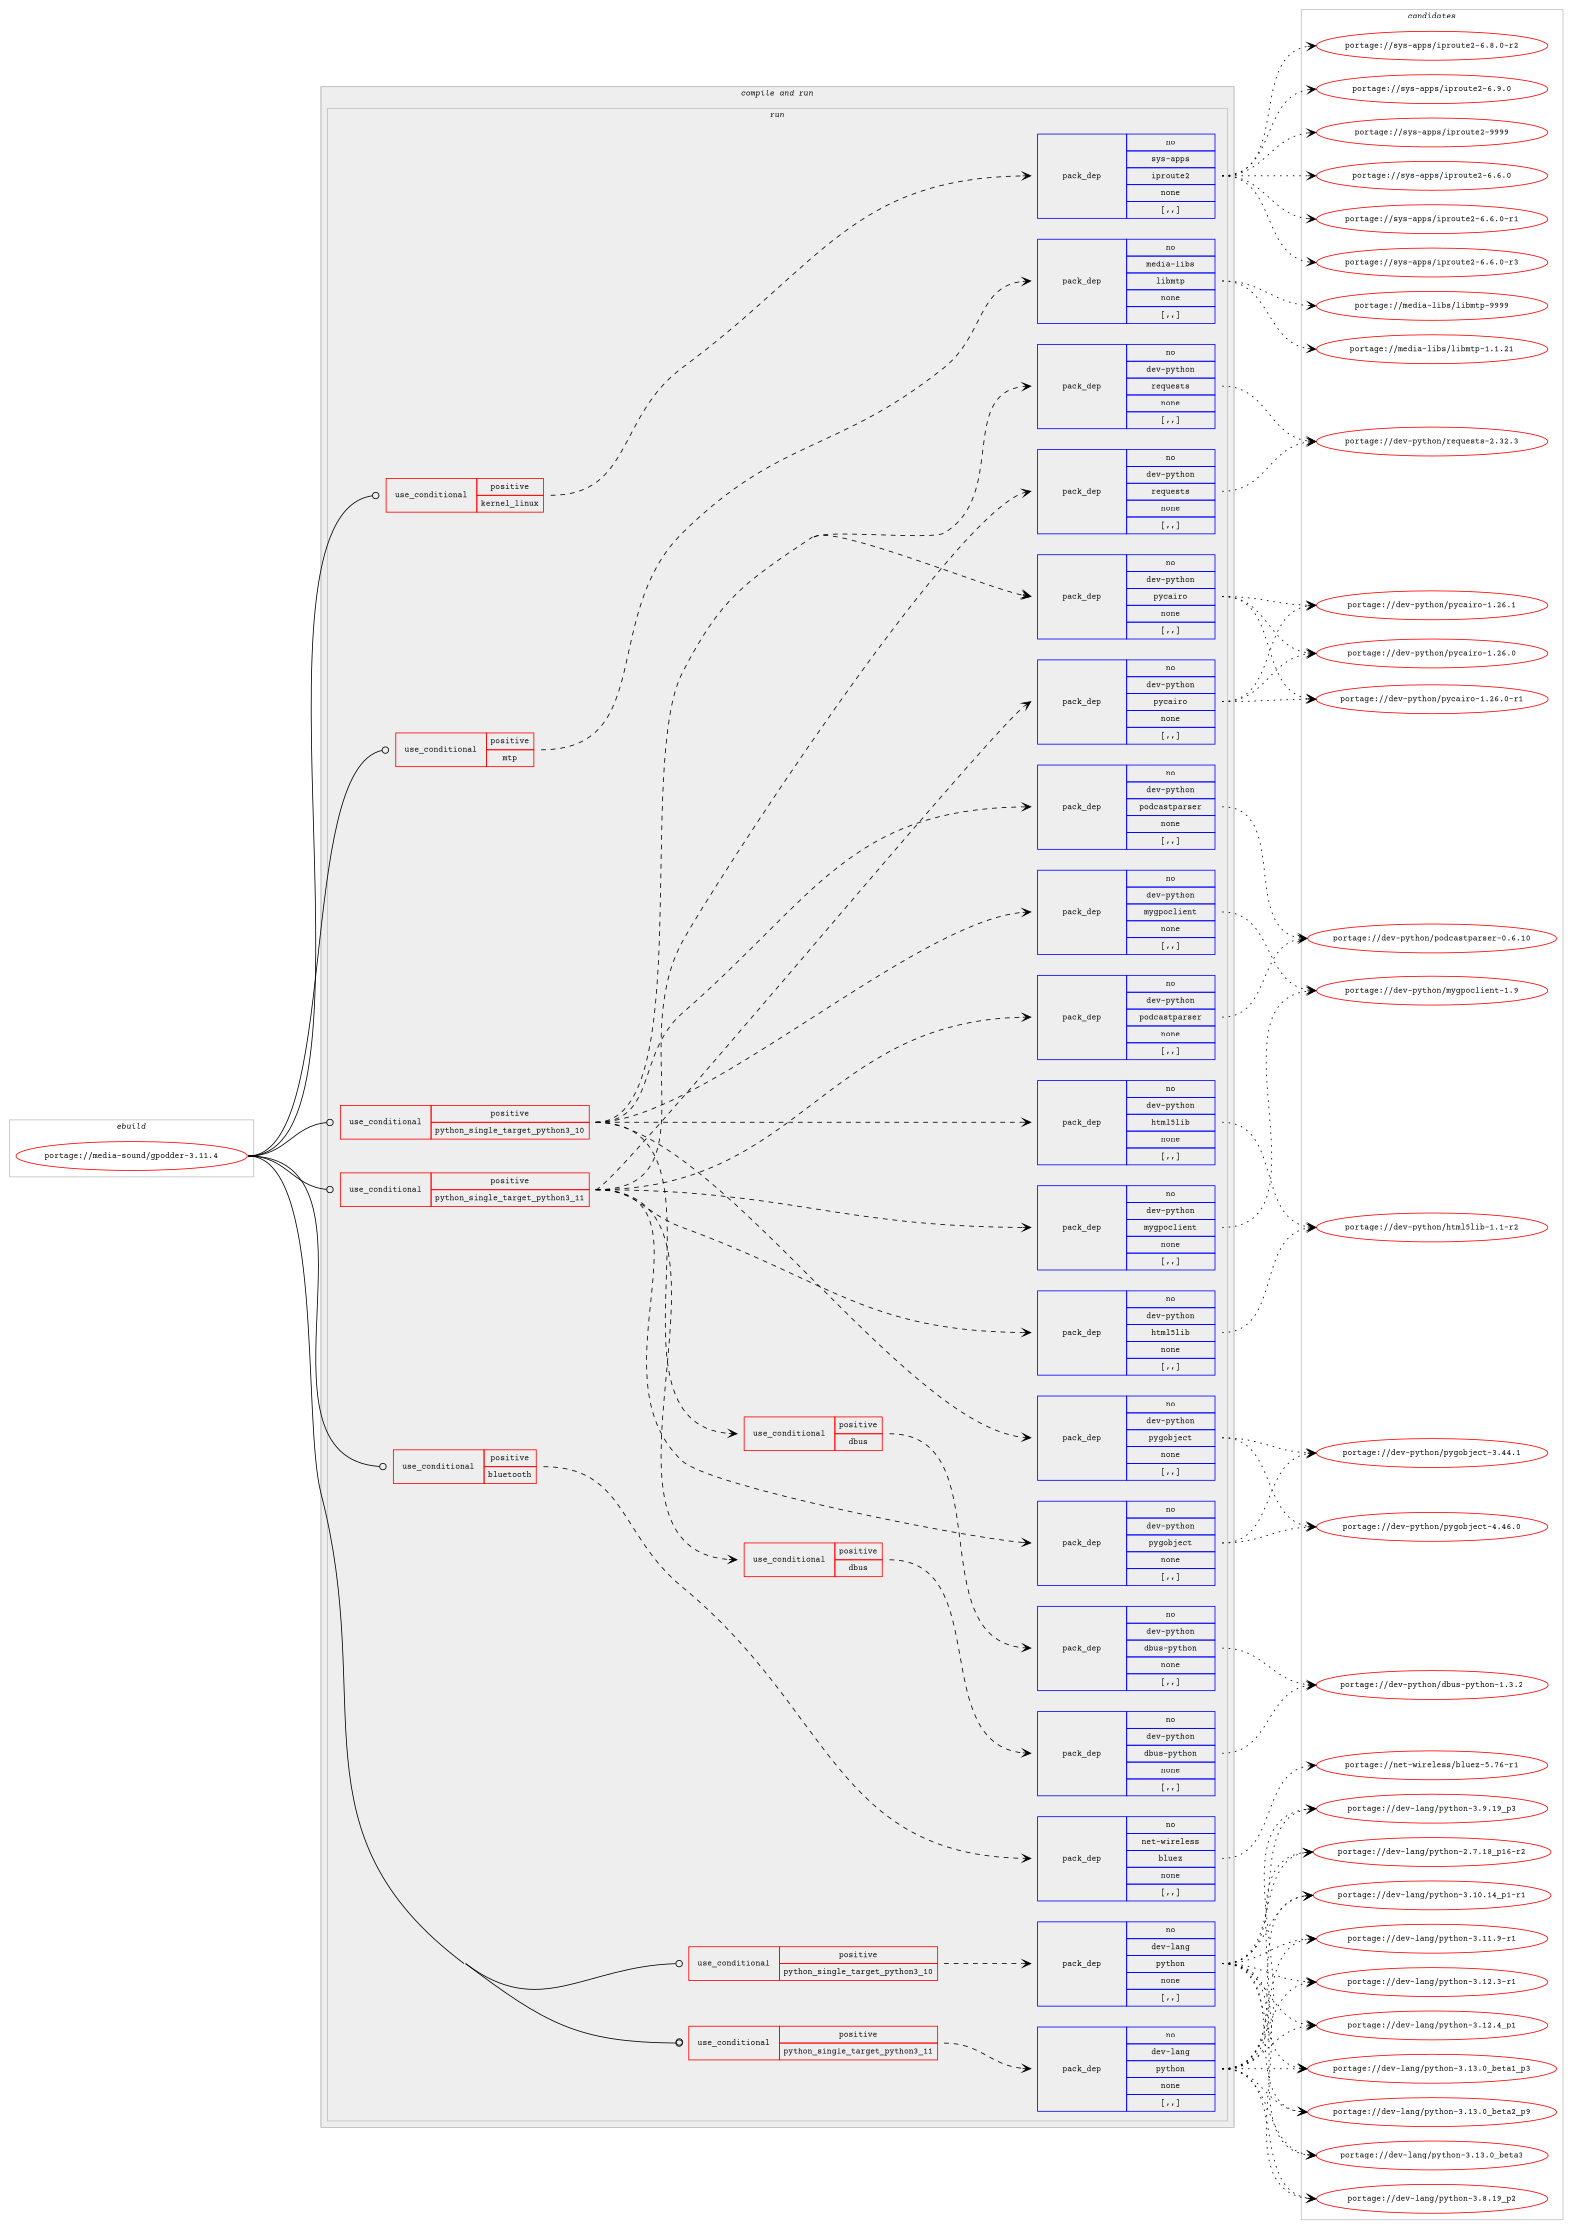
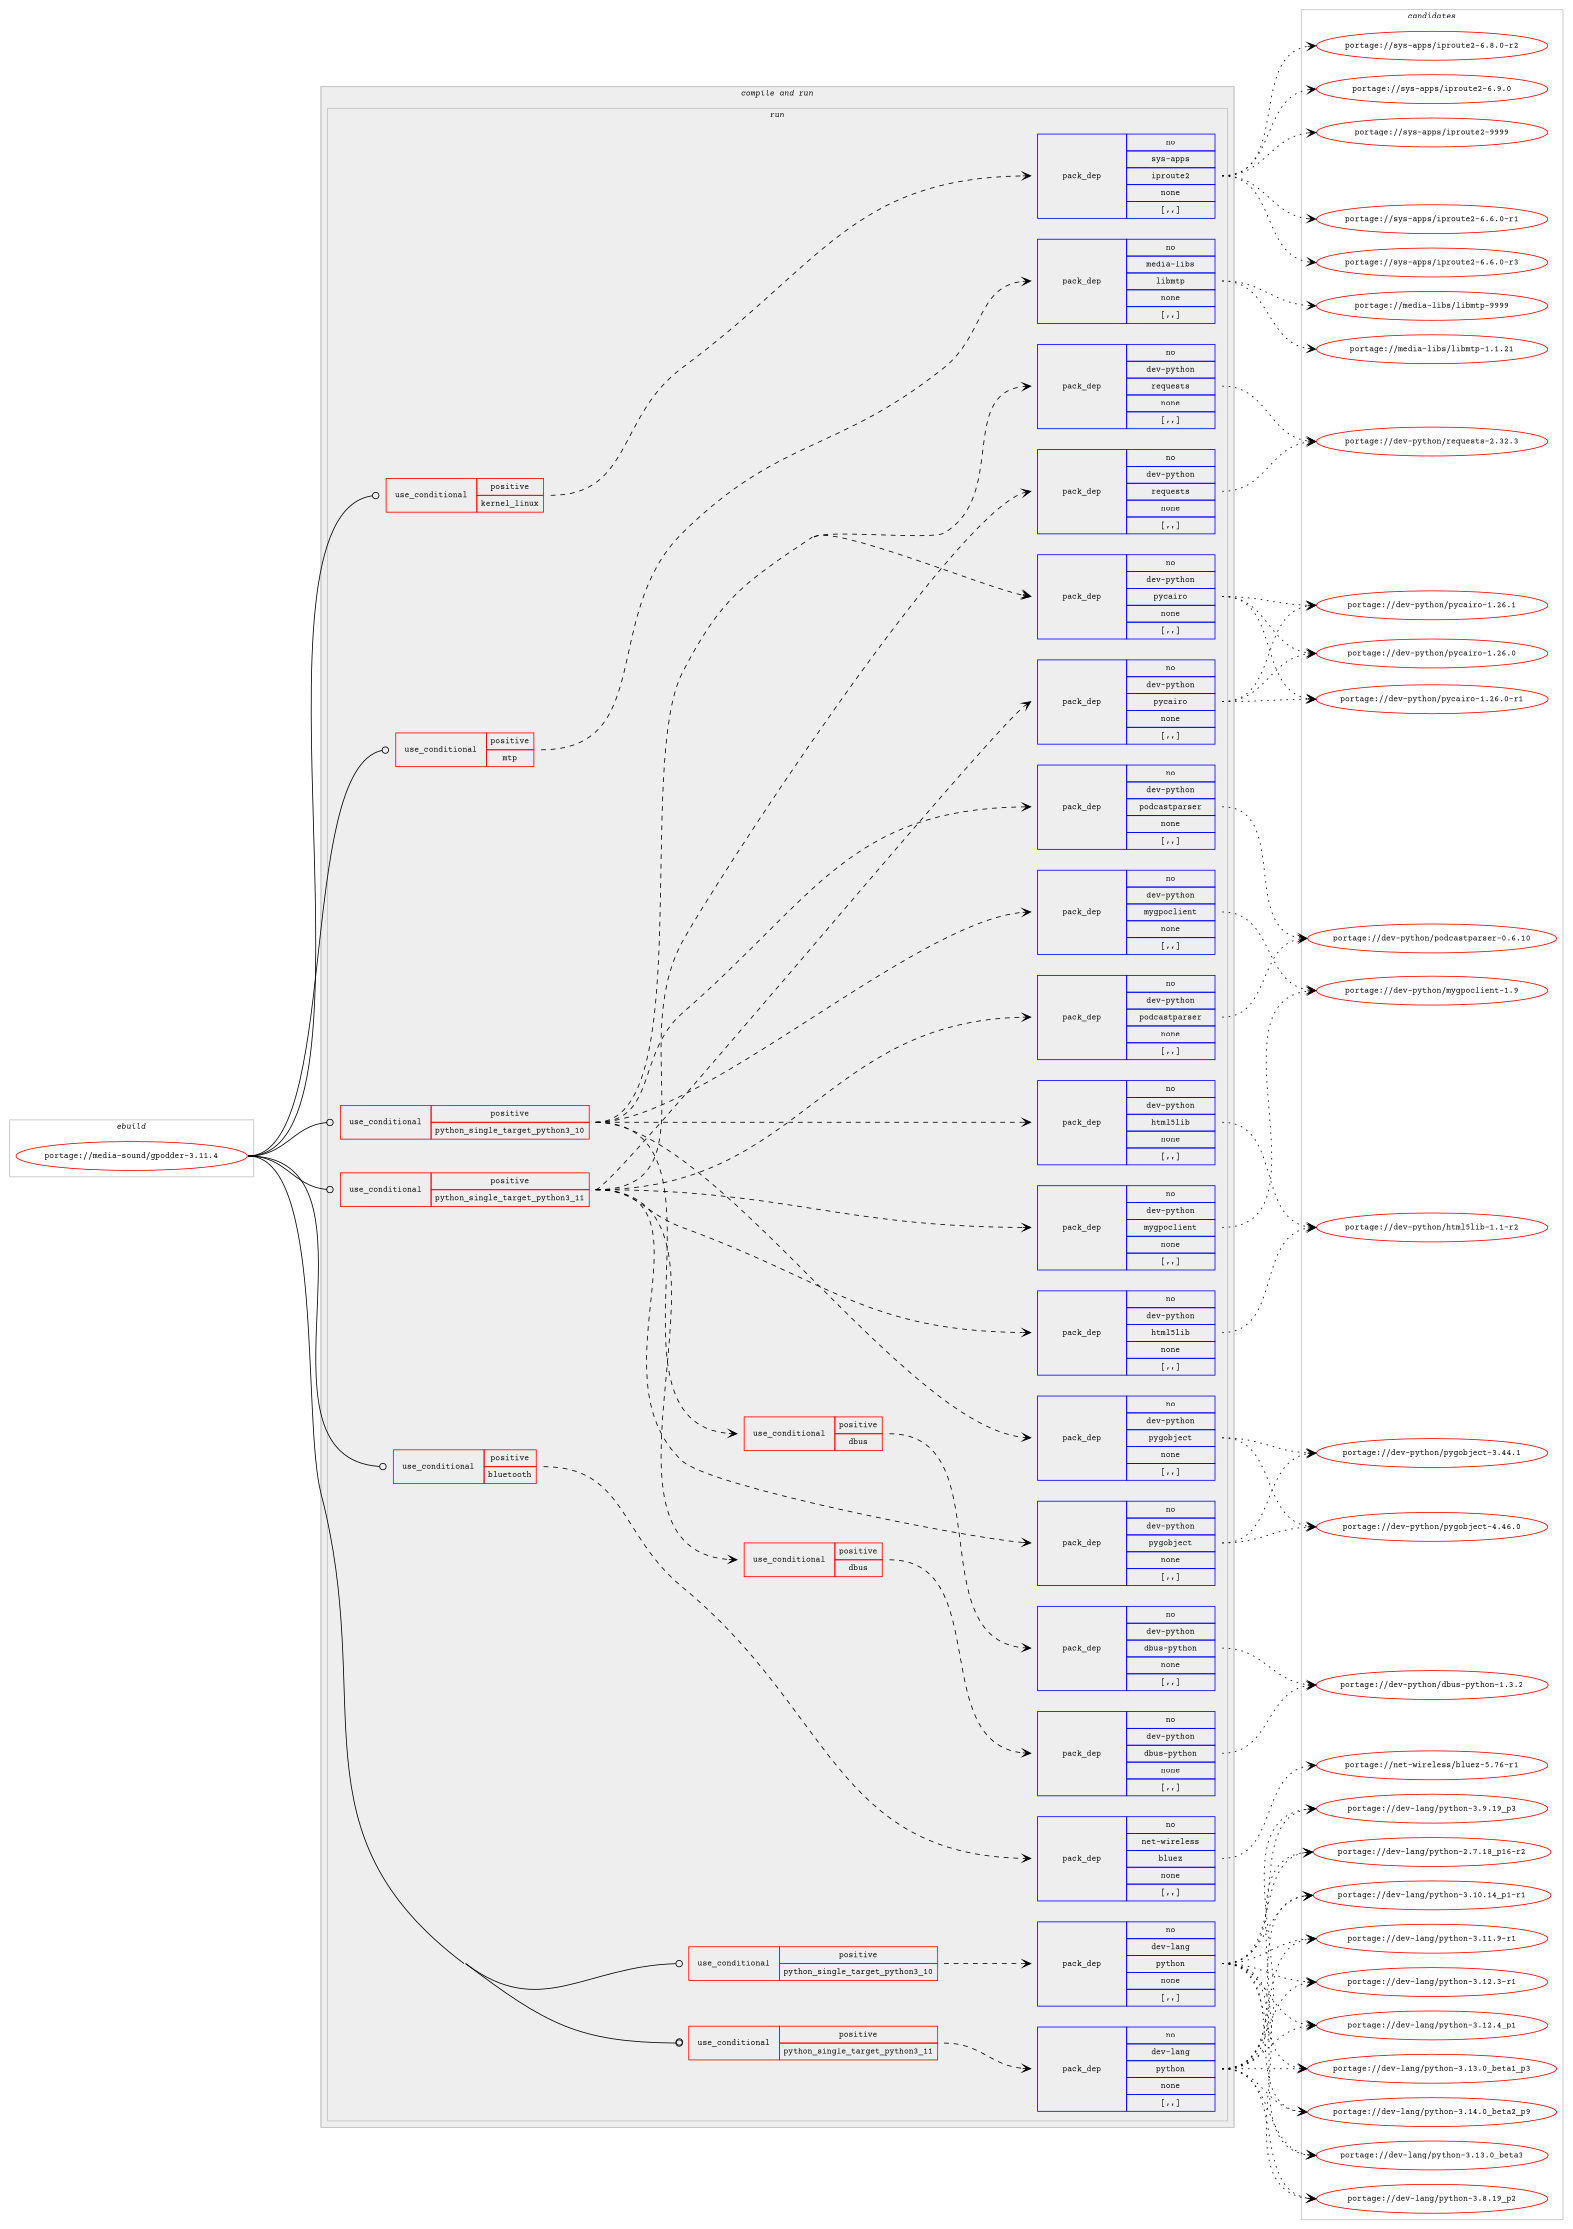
node "portage://sys-apps/iproute2-6.6.0": removed
node "portage://dev-lang/python-3.13.0_beta2_p9": label "portage://dev-lang/python-3.13.0_beta2_p9" -> "portage://dev-lang/python-3.14.0_beta2_p9"
